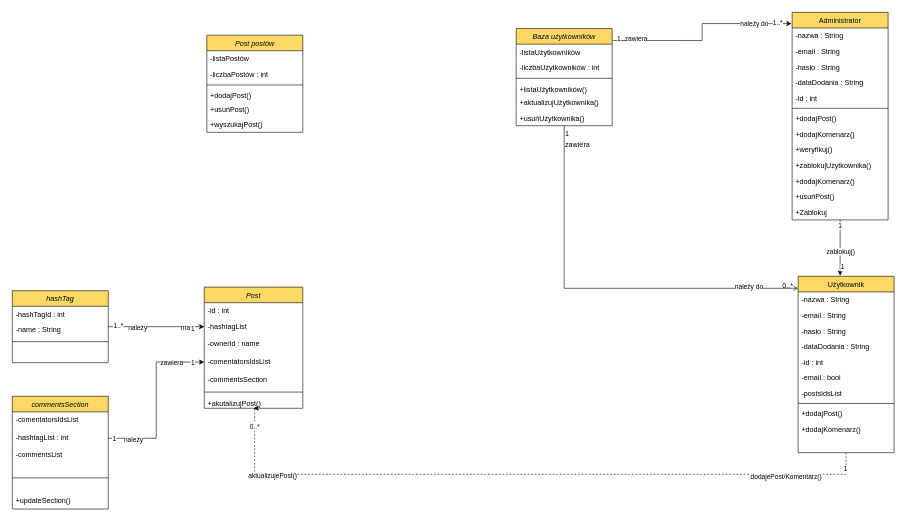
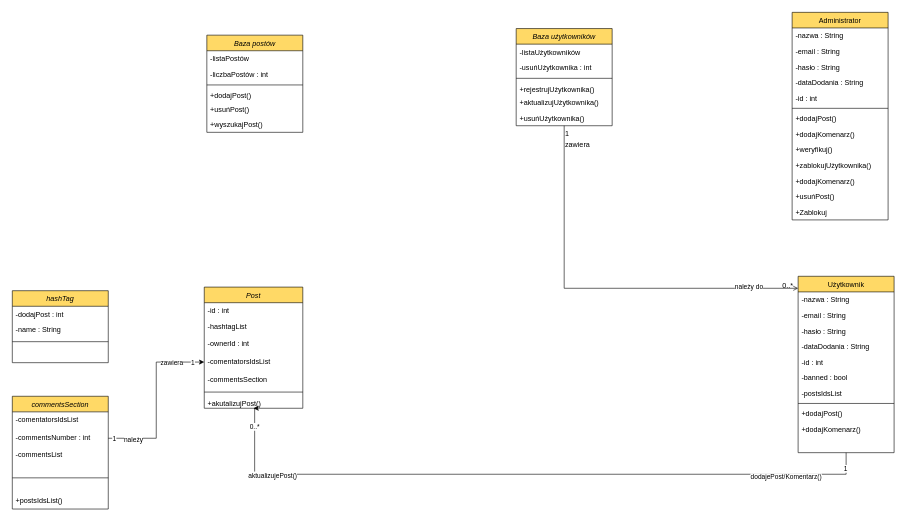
edge "Baza użytkowników" -> "Administrator": removed, labels "1", "zawiera", "należy do", "1..*"
node "Post postów": label "Post postów" -> "Baza postów"
node "-liczbaUżytkowników : int": label "-liczbaUżytkowników : int" -> "-usuńUżytkownika : int"
node "+listaUżytkowników()": label "+listaUżytkowników()" -> "+rejestrujUżytkownika()"
edge "Administrator" -> "Użytkownik": removed, labels "1", "zablokuj()", "1"
node "-hashTagId : int": label "-hashTagId : int" -> "-dodajPost : int"
edge "hashTag" -> "-hashtagList": removed, labels "1..*", "należy", "ma", "1"
node "-ownerId : name": label "-ownerId : name" -> "-ownerId : int"
node "-email : bool": label "-email : bool" -> "-banned : bool"
node "-hashtagList : int": label "-hashtagList : int" -> "-commentsNumber : int"
edge "Użytkownik" -> "Post": style dashed -> solid
node "+updateSection()": label "+updateSection()" -> "+postsIdsList()"
